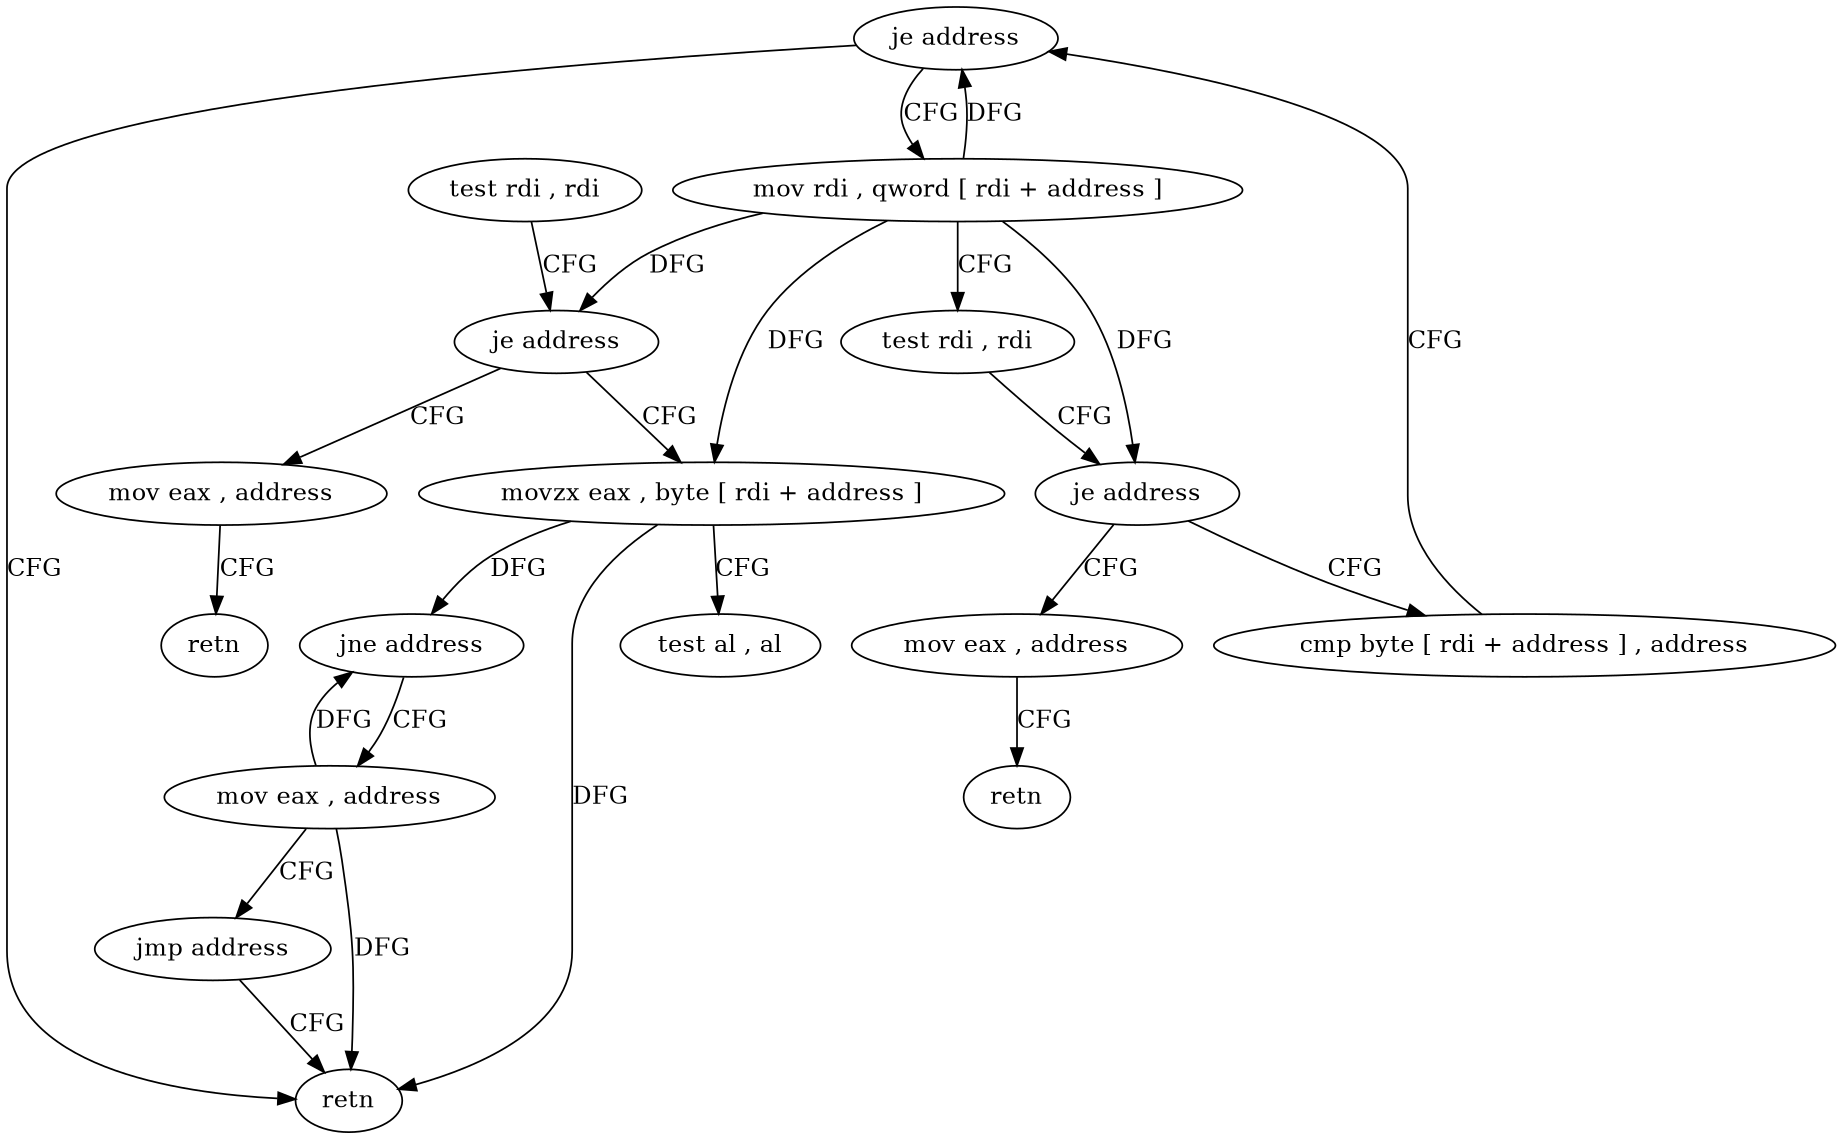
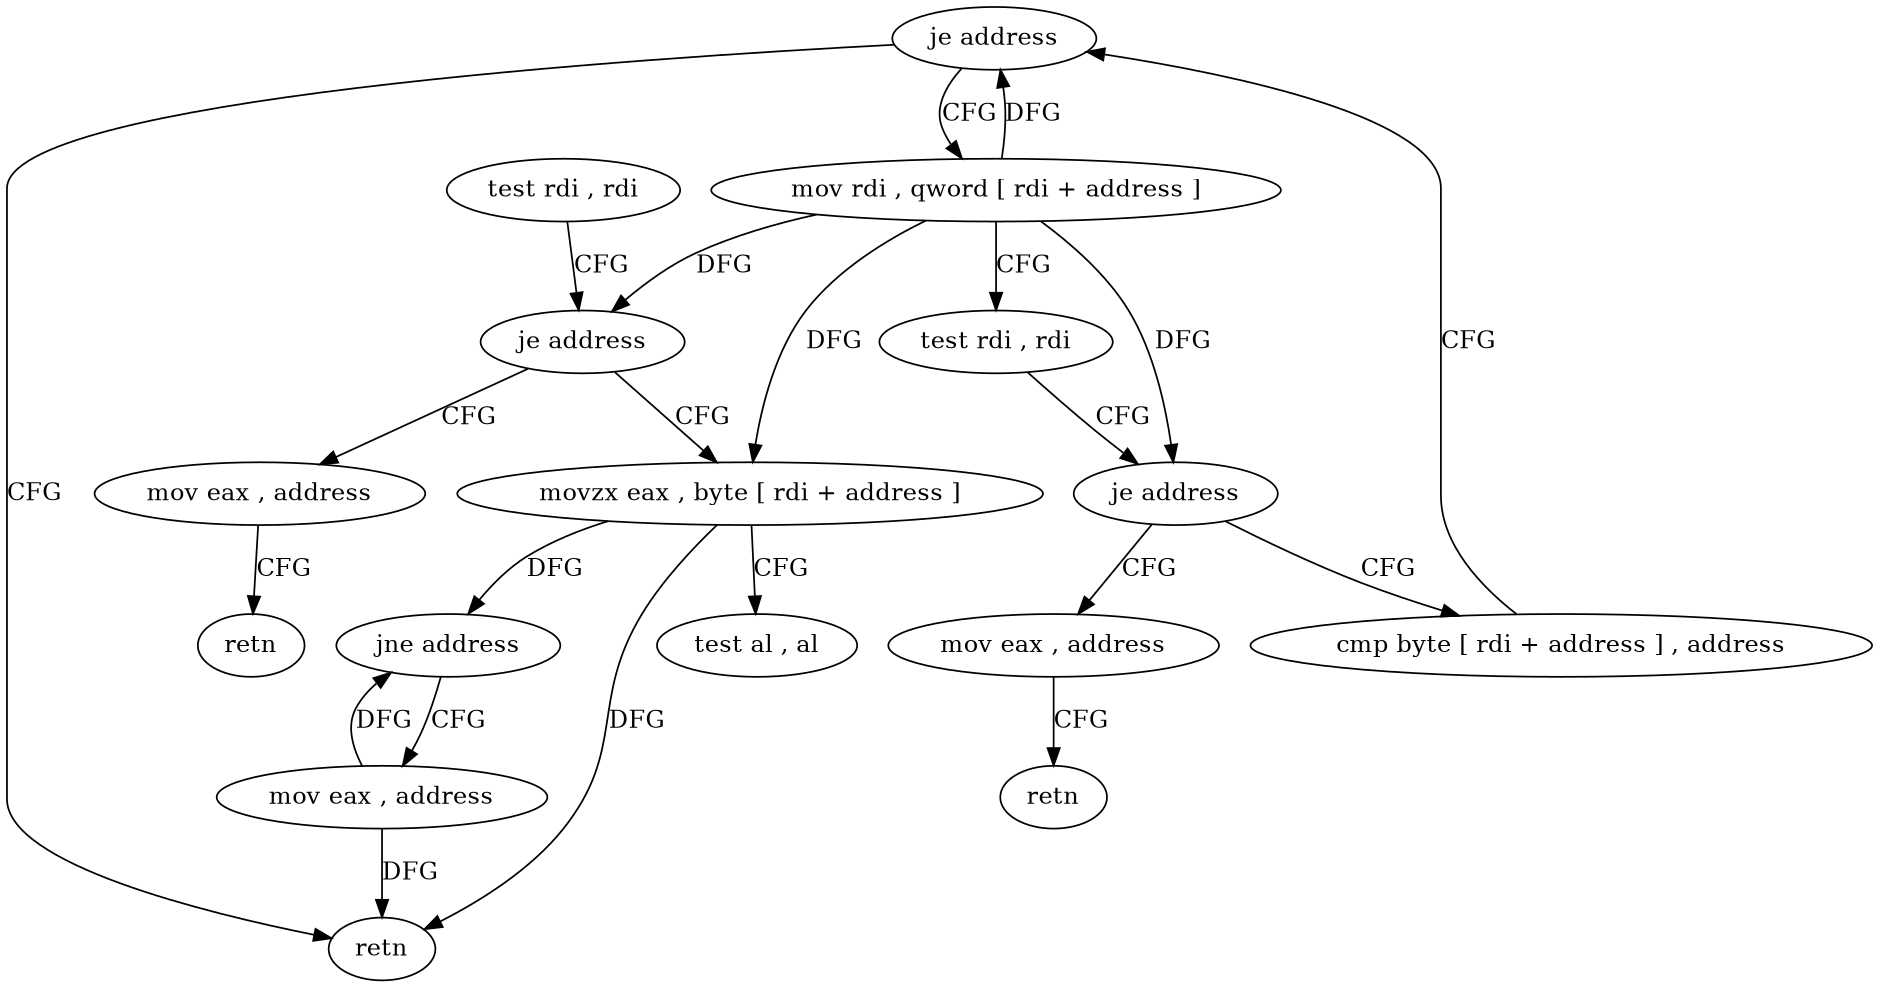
node "jmp address": removed
